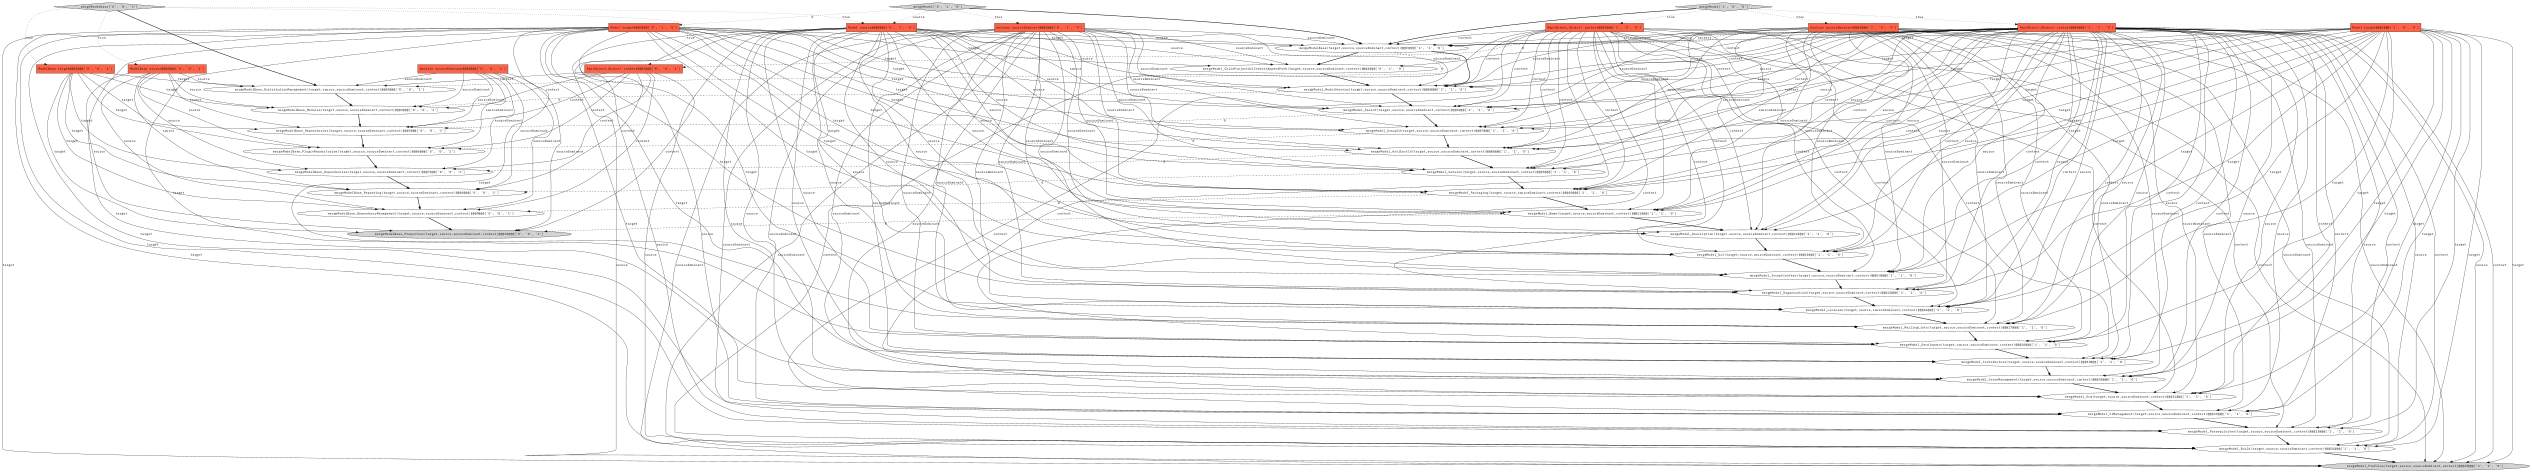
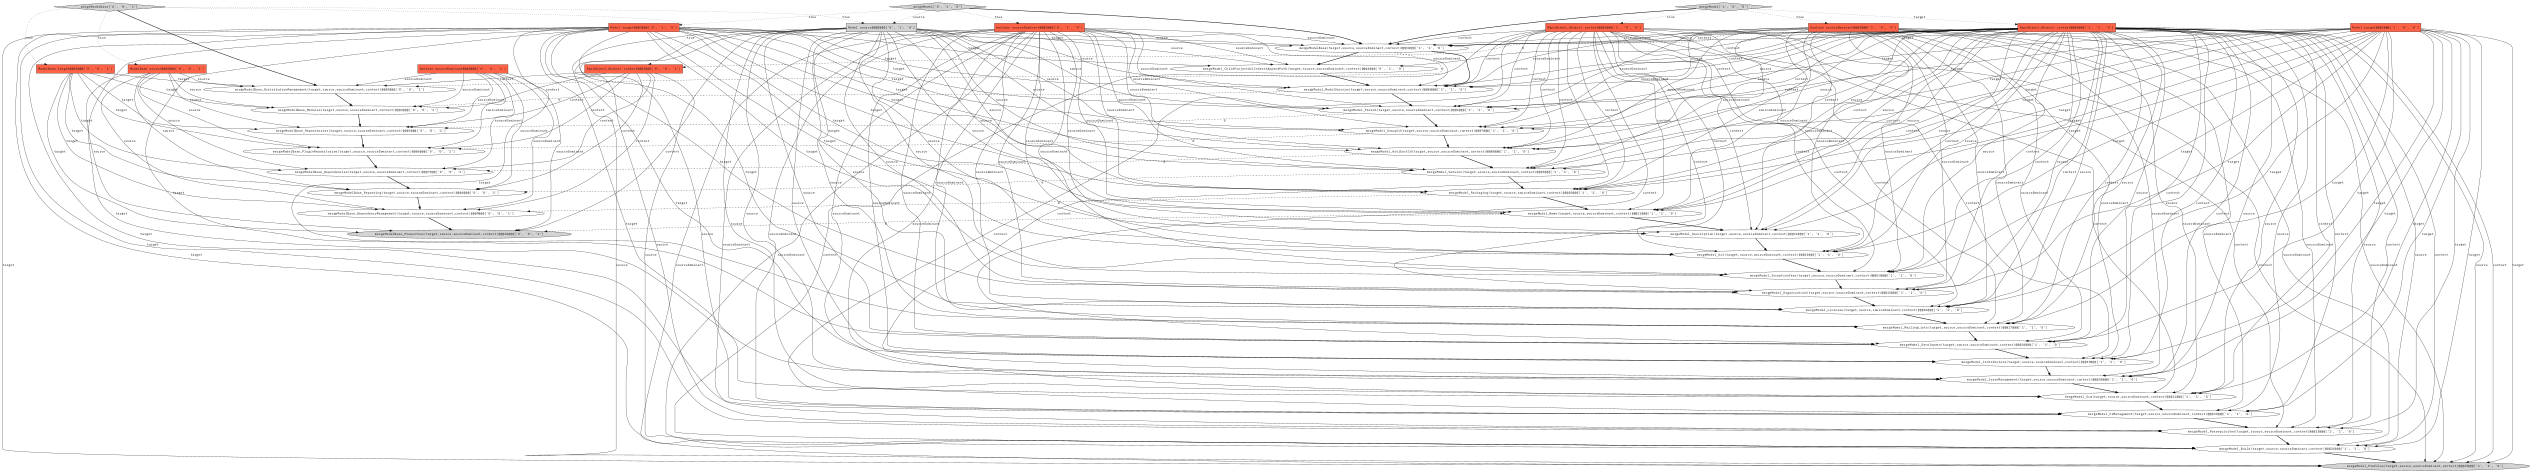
edge "mergeModel['0', '1', '0']" -> "Model target@@@2@@@['0', '1', '0']": label "0" -> "true"
edge "mergeModel['1', '0', '0']" -> "Map<Object,Object> context@@@2@@@['1', '1', '0']": label "true" -> "target"
node "Model source@@@2@@@['0', '1', '0']": fillcolor tomato -> lightgray
